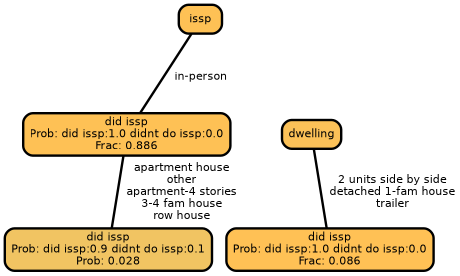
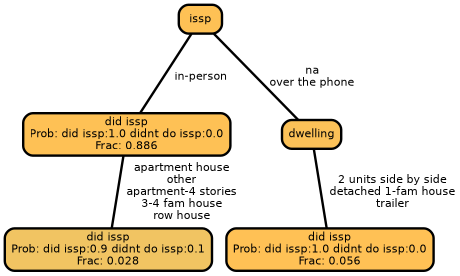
edge "issp" -- "dwelling": added, label "na over the phone"
node "did issp Prob: did issp:0.9 didnt do issp:0.1 Prob: 0.028": label "did issp Prob: did issp:0.9 didnt do issp:0.1 Prob: 0.028" -> "did issp Prob: did issp:0.9 didnt do issp:0.1 Frac: 0.028"
node "did issp Prob: did issp:1.0 didnt do issp:0.0 Frac: 0.086": label "did issp Prob: did issp:1.0 didnt do issp:0.0 Frac: 0.086" -> "did issp Prob: did issp:1.0 didnt do issp:0.0 Frac: 0.056"
